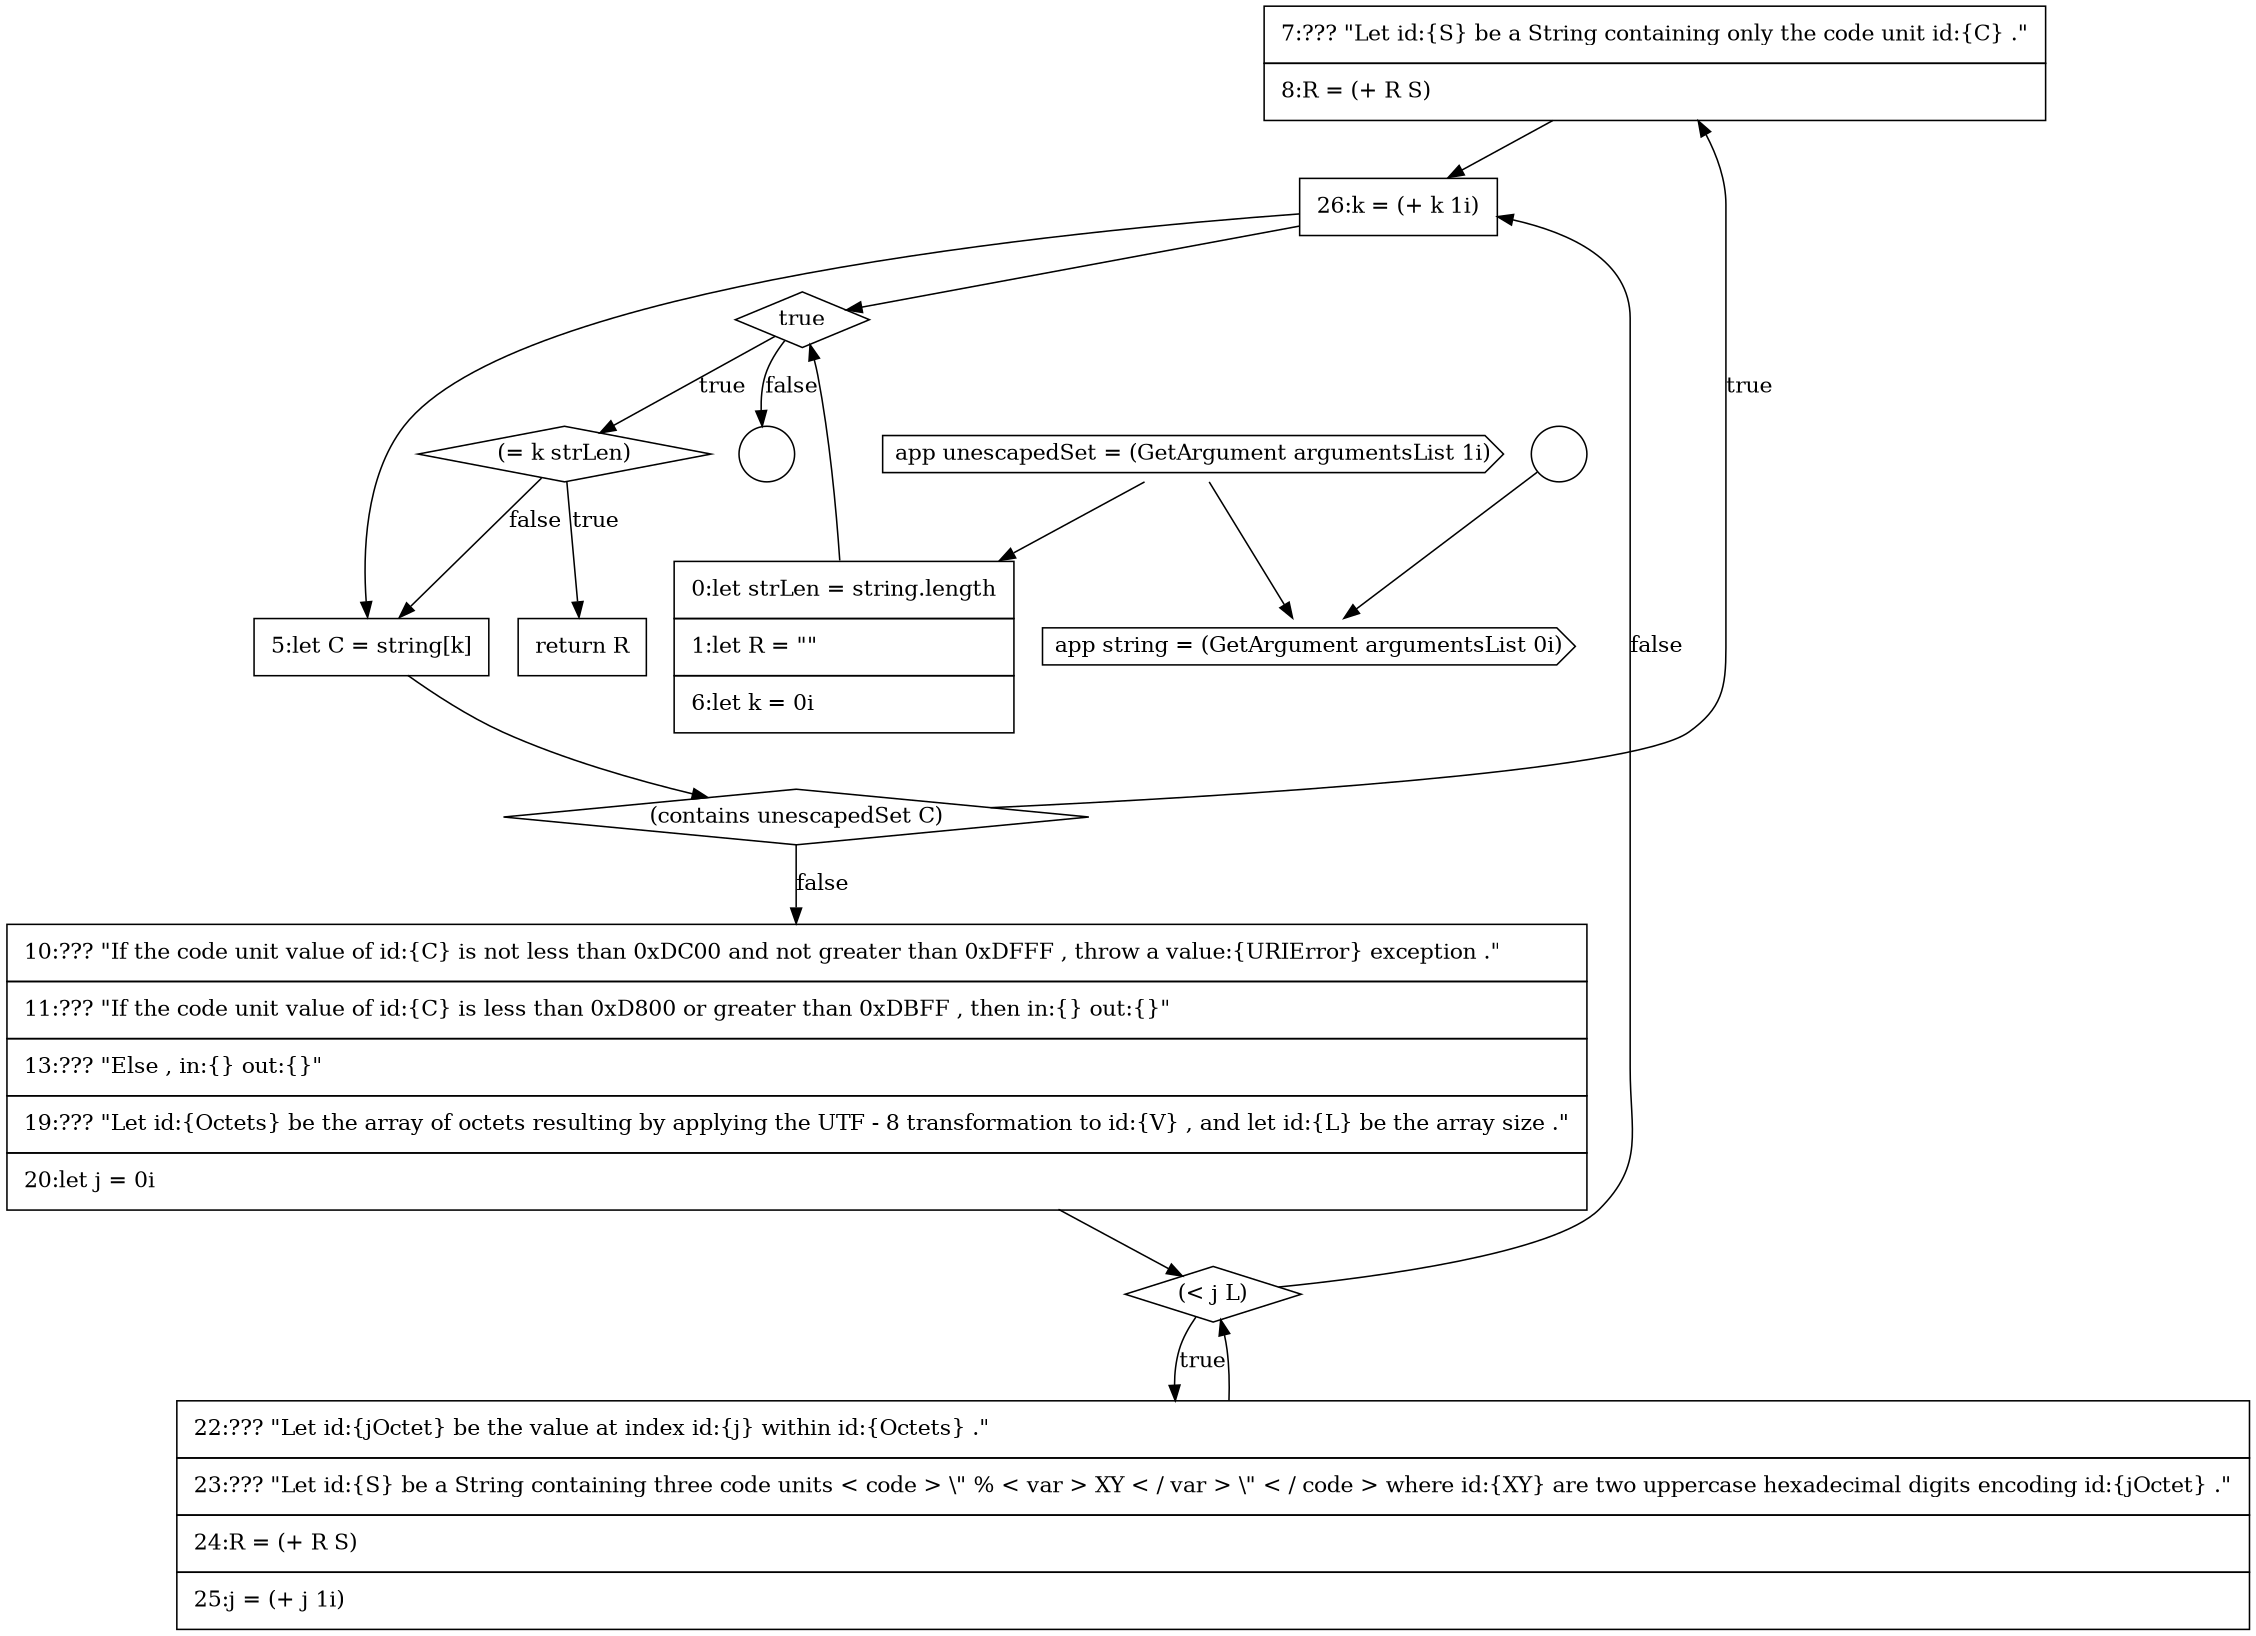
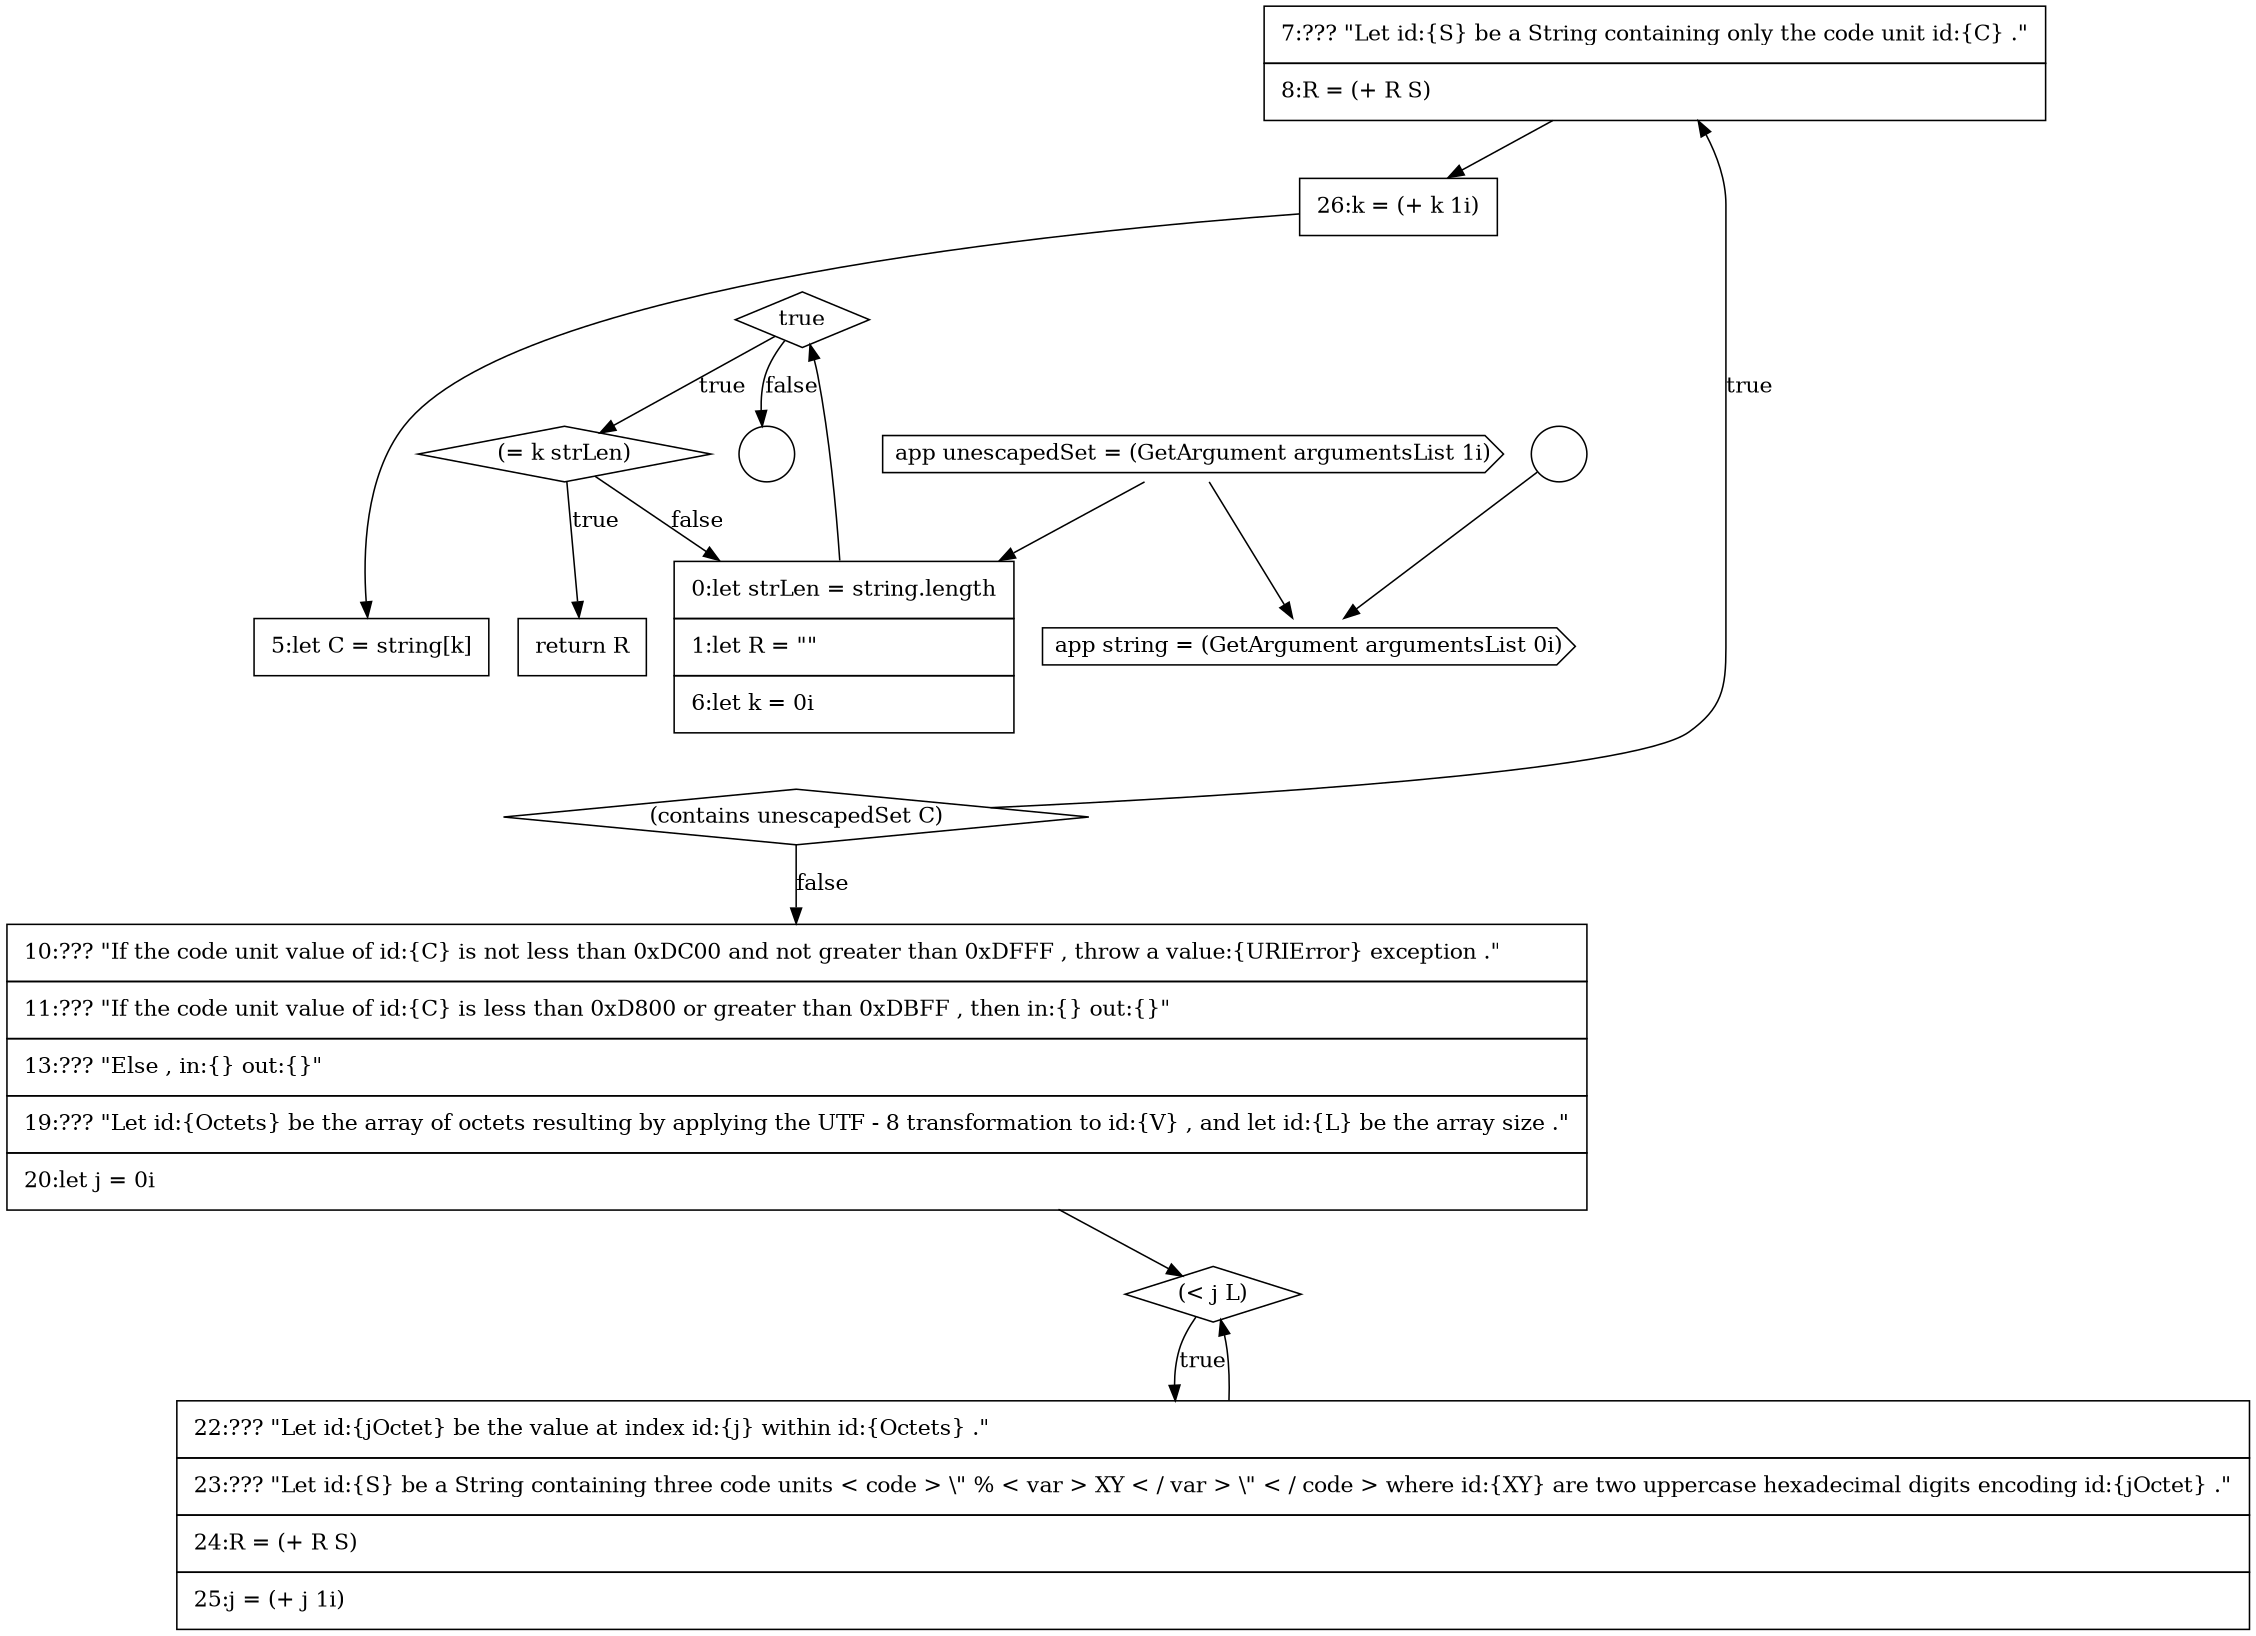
edge "26:k = (+ k 1i)" -> "true": removed
edge "(= k strLen)" -> "5:let C = string[k]": now "(= k strLen)" -> "0:let strLen = string.length"
edge "5:let C = string[k]" -> "(contains unescapedSet C)": removed
edge "(< j L)" -> "26:k = (+ k 1i)": removed, label "false"
